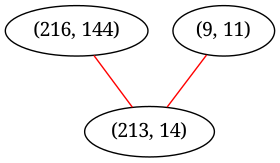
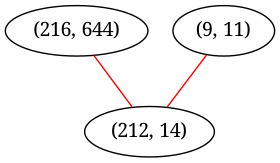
node "(216, 144)": label "(216, 144)" -> "(216, 644)"
node "(213, 14)": label "(213, 14)" -> "(212, 14)"
